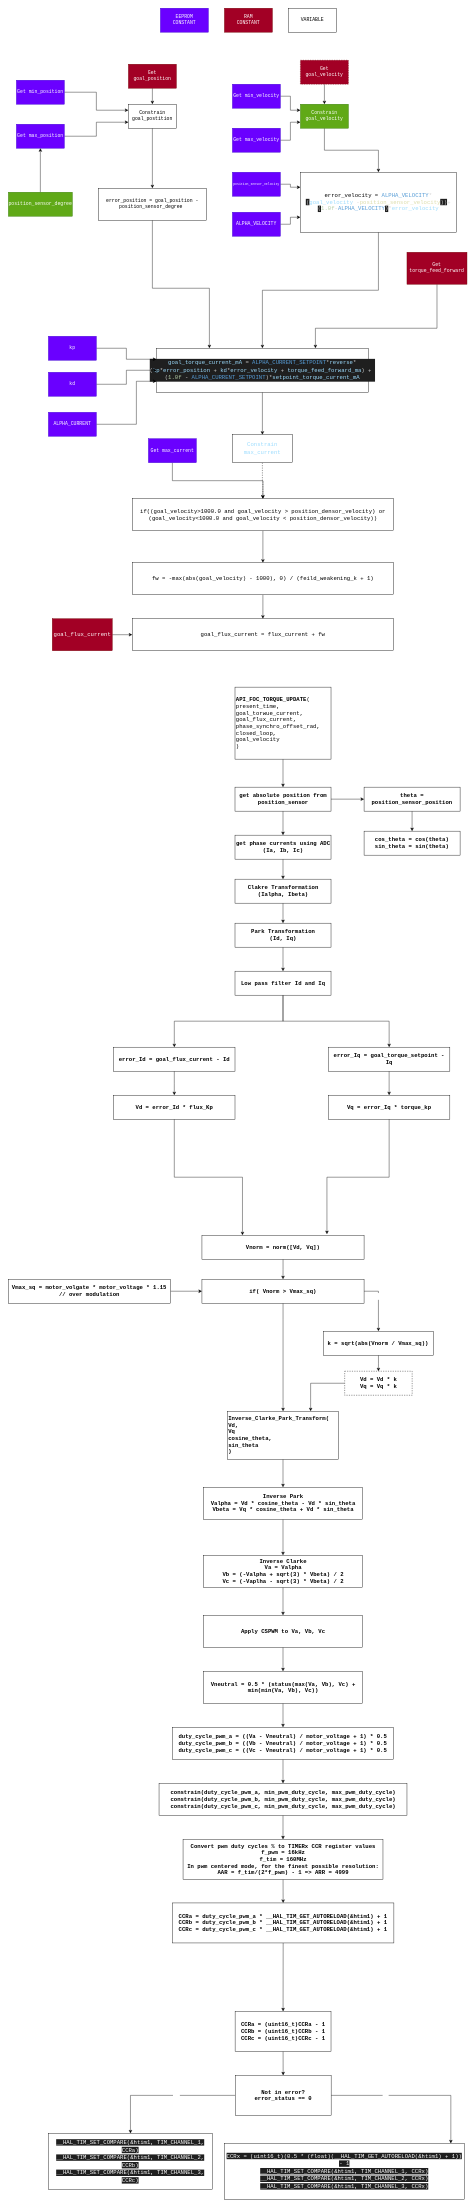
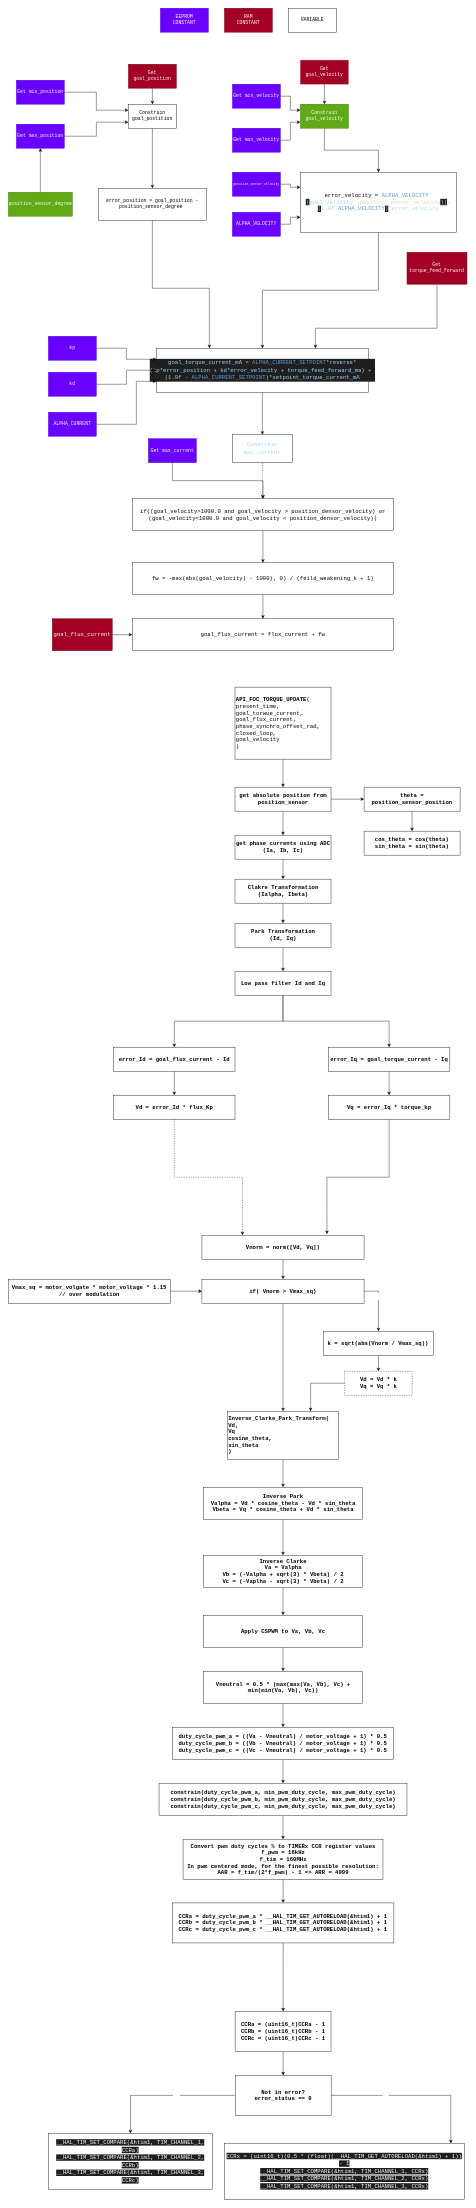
node "error_Iq = goal_torque_setpoint - Iq": label "error_Iq = goal_torque_setpoint - Iq" -> "error_Iq = goal_torque_current - Iq"
edge "Vd = error_Id * flux_Kp" -> "Vnorm = norm([Vd, Vq])": style solid -> dashed
node "Vneutral = 0.5 * (status(max(Va, Vb), Vc) + min(min(Va, Vb), Vc))": label "Vneutral = 0.5 * (status(max(Va, Vb), Vc) + min(min(Va, Vb), Vc))" -> "Vneutral = 0.5 * (max(max(Va, Vb), Vc) + min(min(Va, Vb), Vc))"
